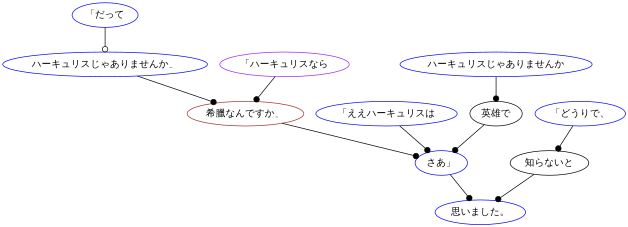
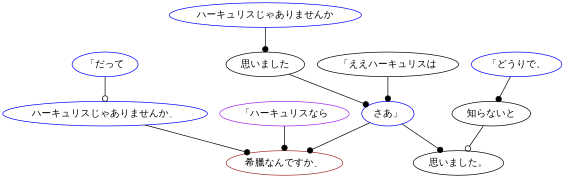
node "「ええハーキュリスは": color blue -> black
node "英雄で": label "英雄で" -> "思いました"
edge "希臘なんですか」" -> "さあ」": reversed
edge "知らないと" -> "思いました。": arrowhead dot -> odot
node "思いました。": color blue -> black
